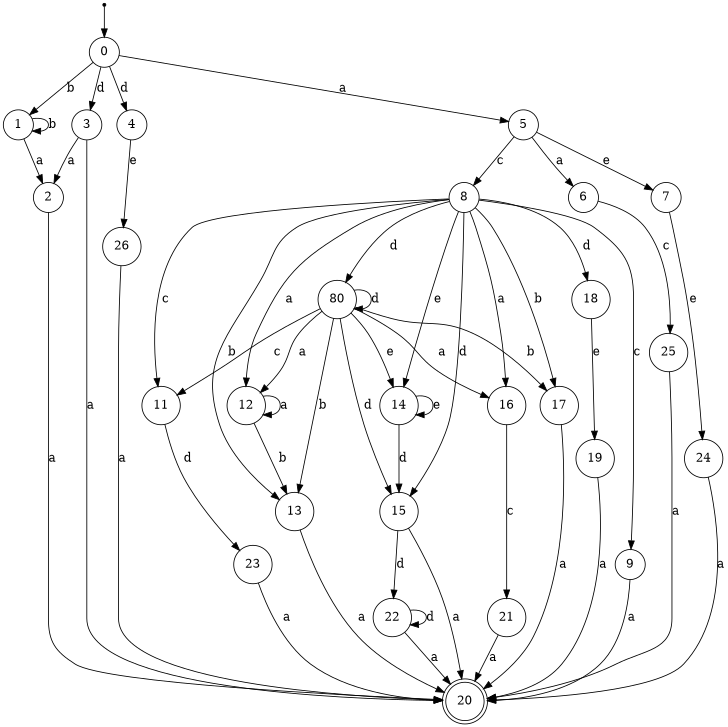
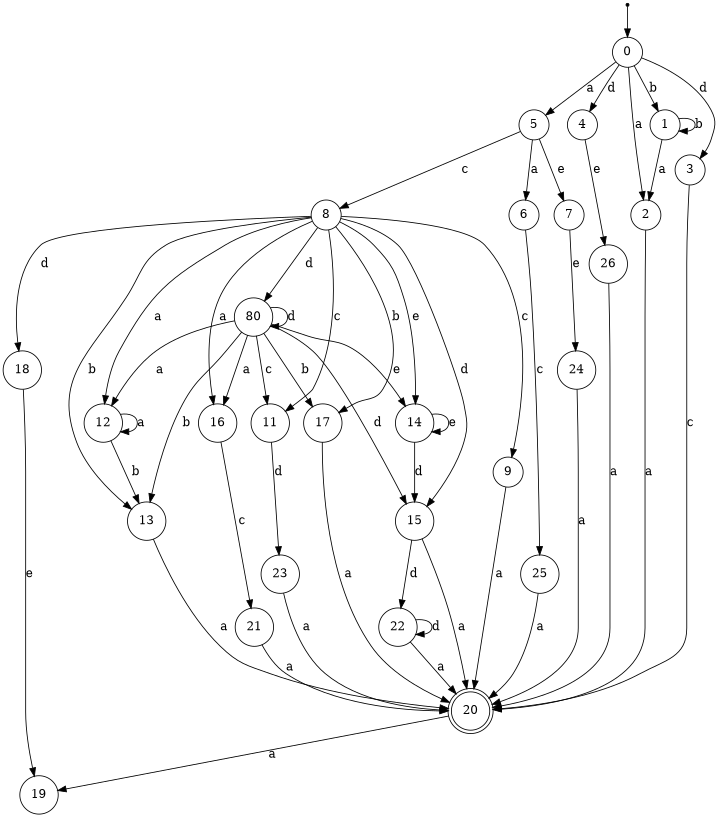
edge "3" -> "2": now "0" -> "2"
edge "3" -> "20": label "a" -> "c"
edge "19" -> "20": reversed
